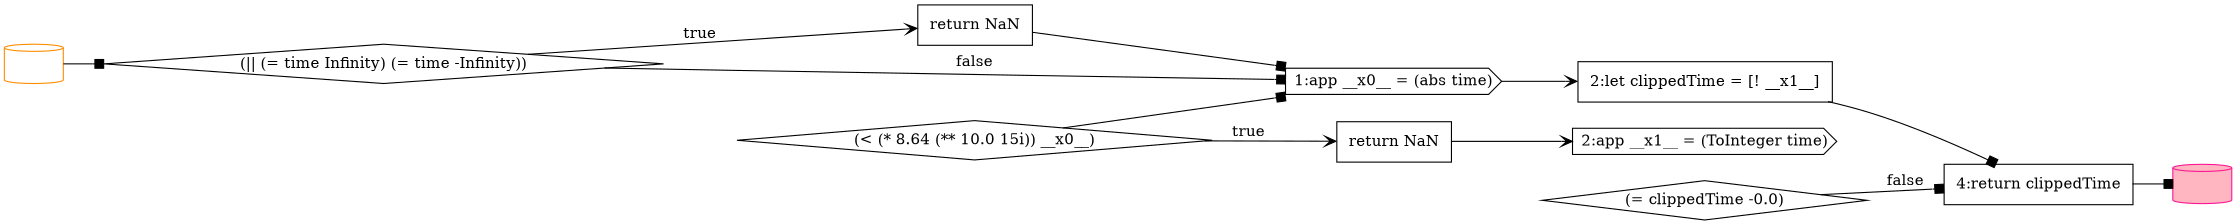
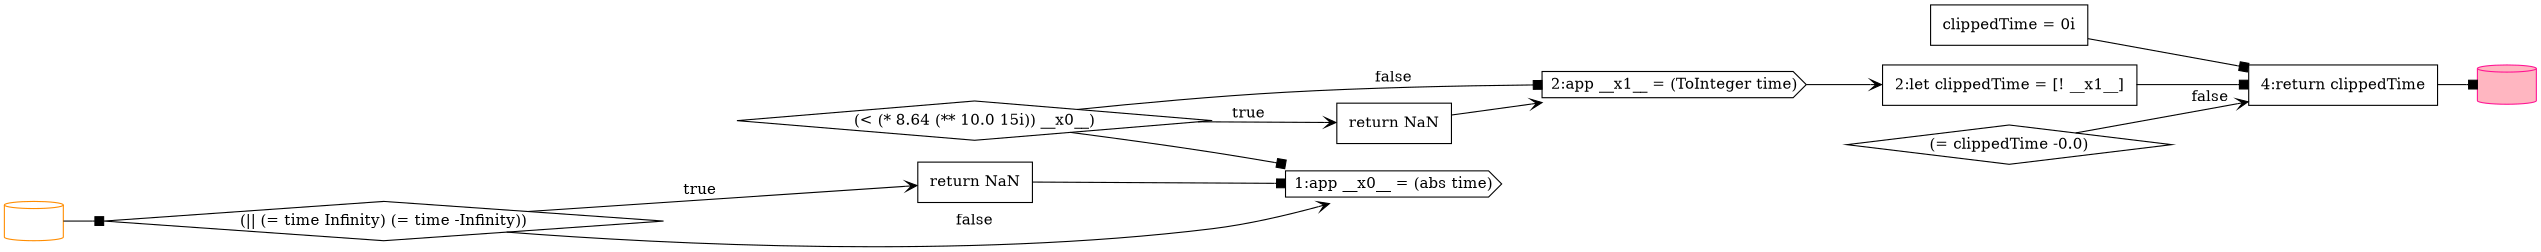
node "clippedTime = 0i": added
edge "(|| (= time Infinity) (= time -Infinity))" -> "1:app __x0__ = (abs time)": arrowhead box -> vee
edge "1:app __x0__ = (abs time)" -> "2:let clippedTime = [! __x1__]": now "2:app __x1__ = (ToInteger time)" -> "2:let clippedTime = [! __x1__]"
edge "(< (* 8.64 (** 10.0 15i)) __x0__)" -> "2:app __x1__ = (ToInteger time)": added, label "false"
edge "(= clippedTime -0.0)" -> "4:return clippedTime": arrowhead box -> vee
